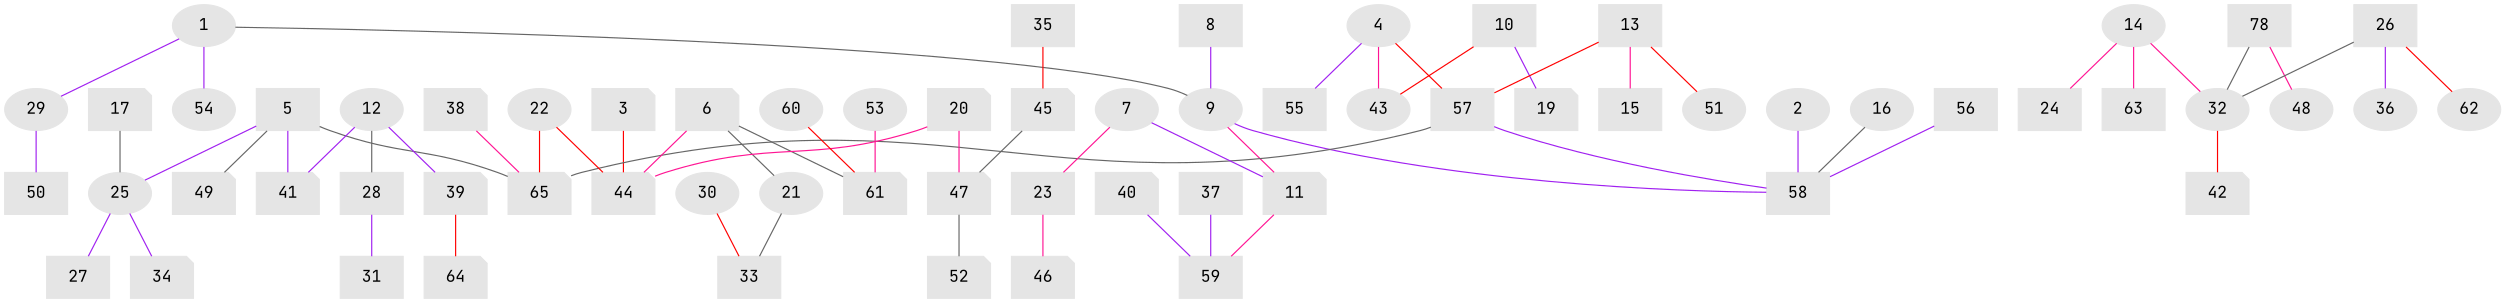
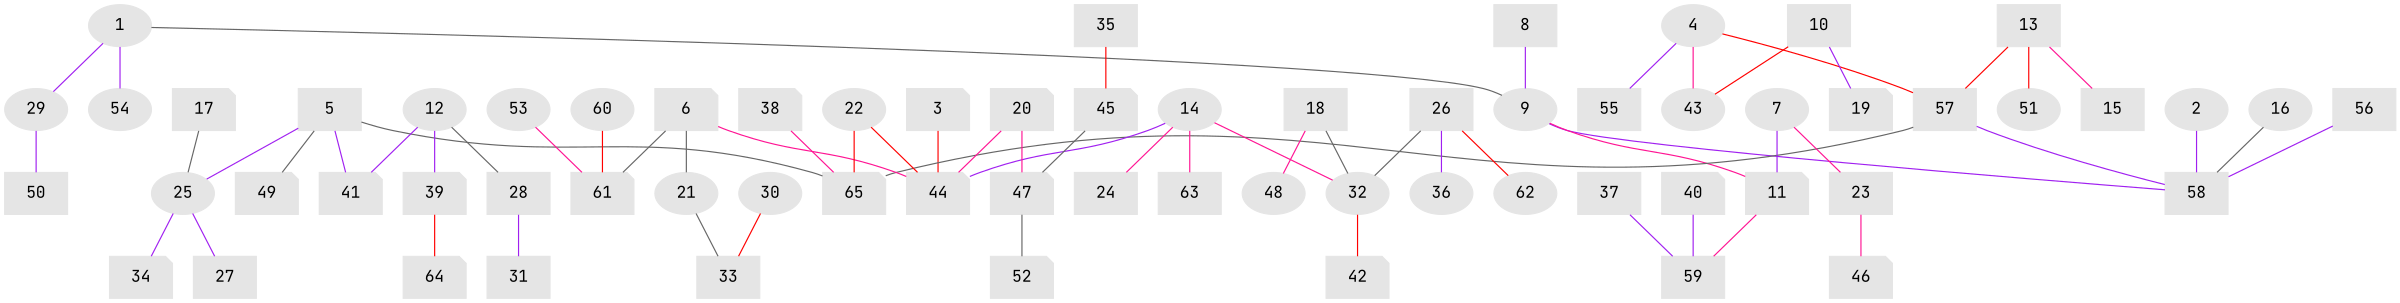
node "78": label "78" -> "18"
edge "14" -- "44": added
